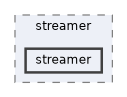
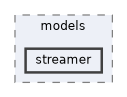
cluster "streamer": label "streamer" -> "models"
